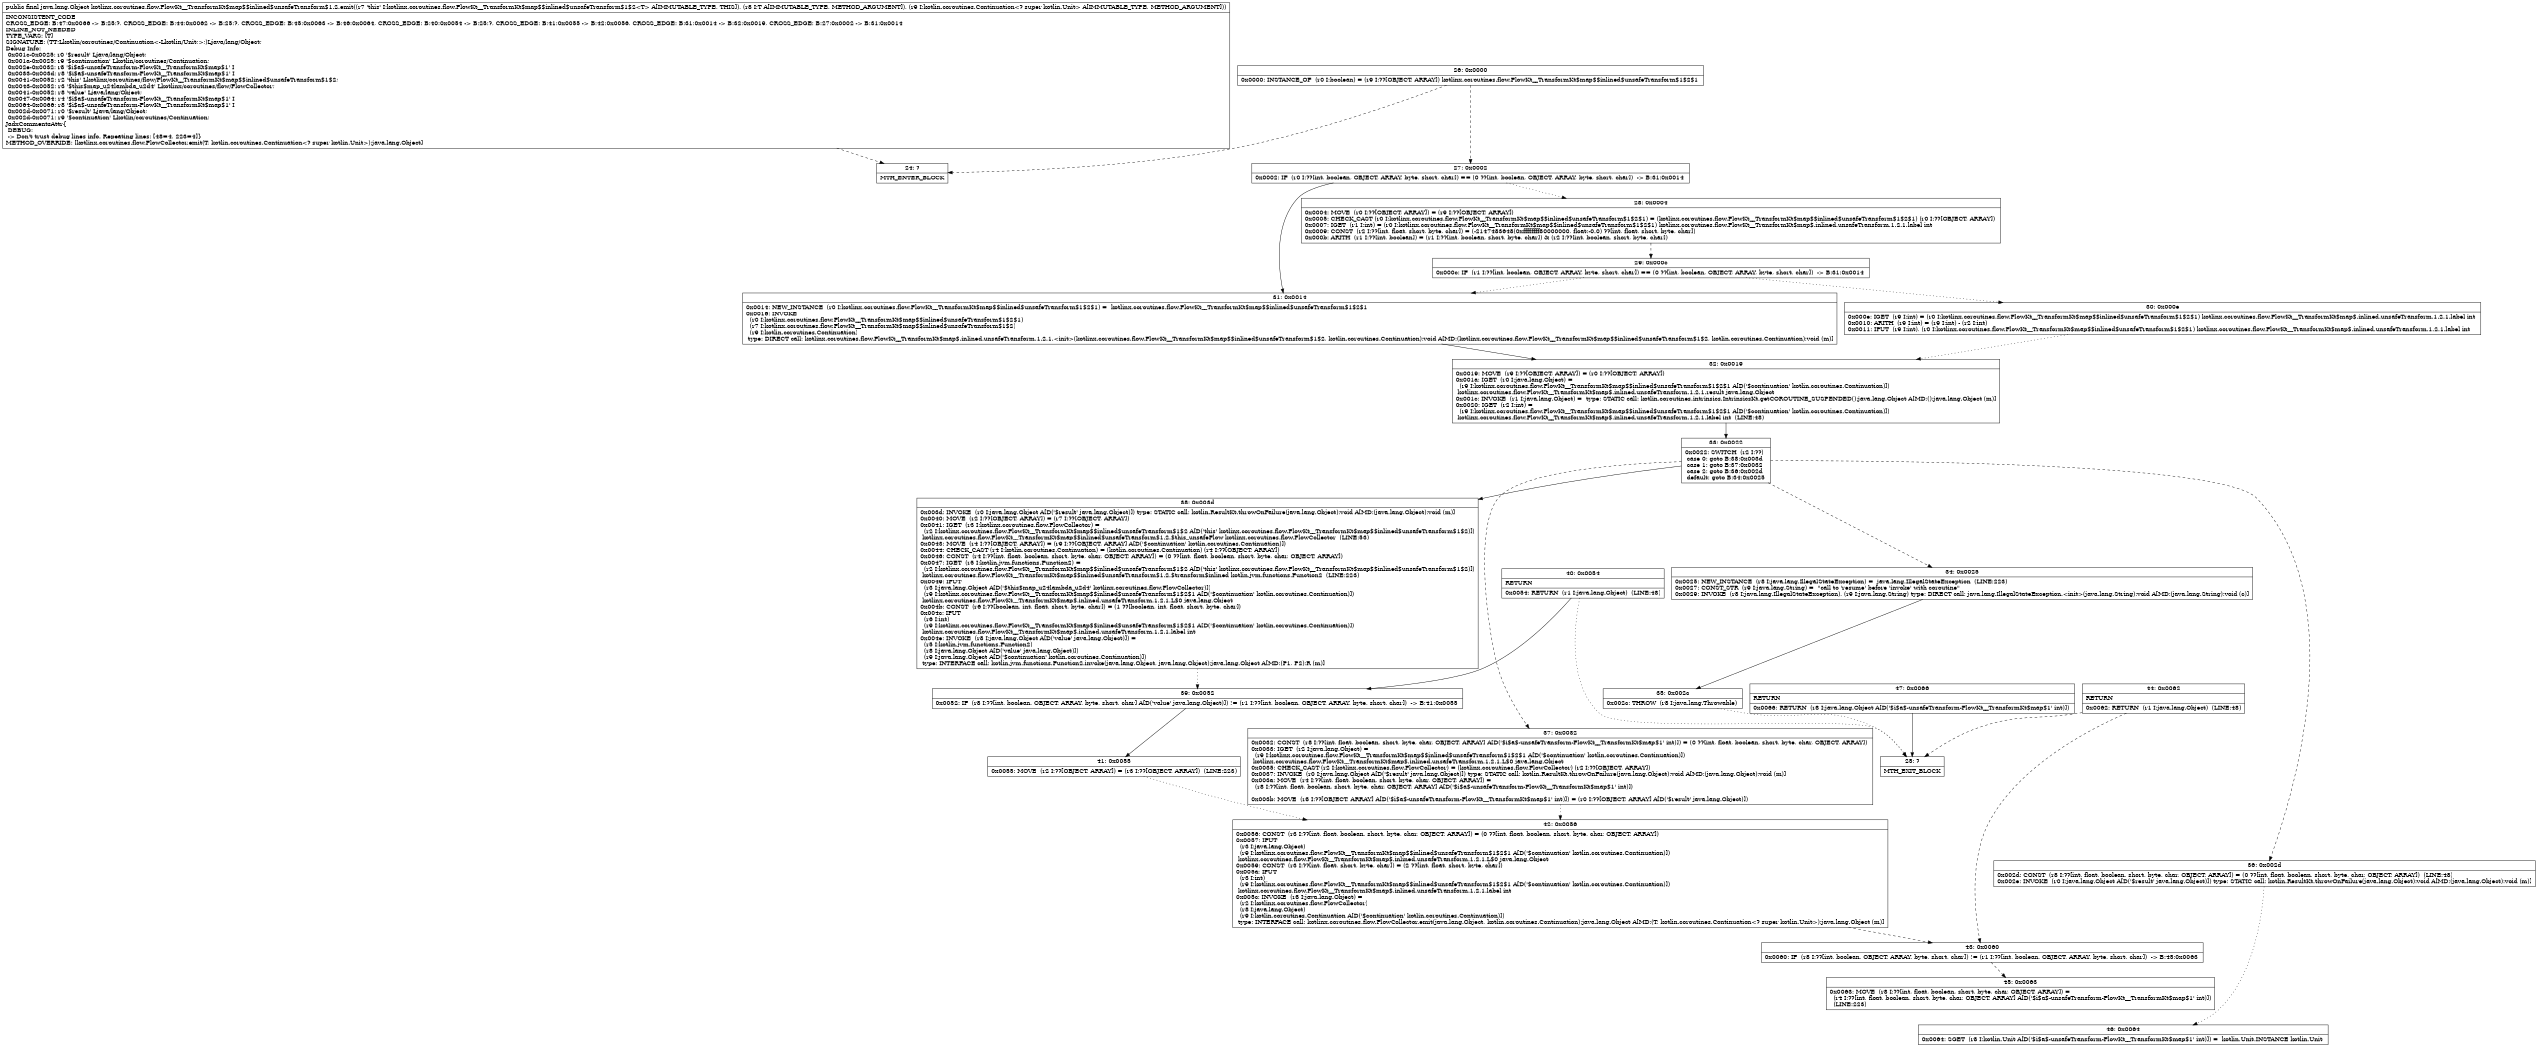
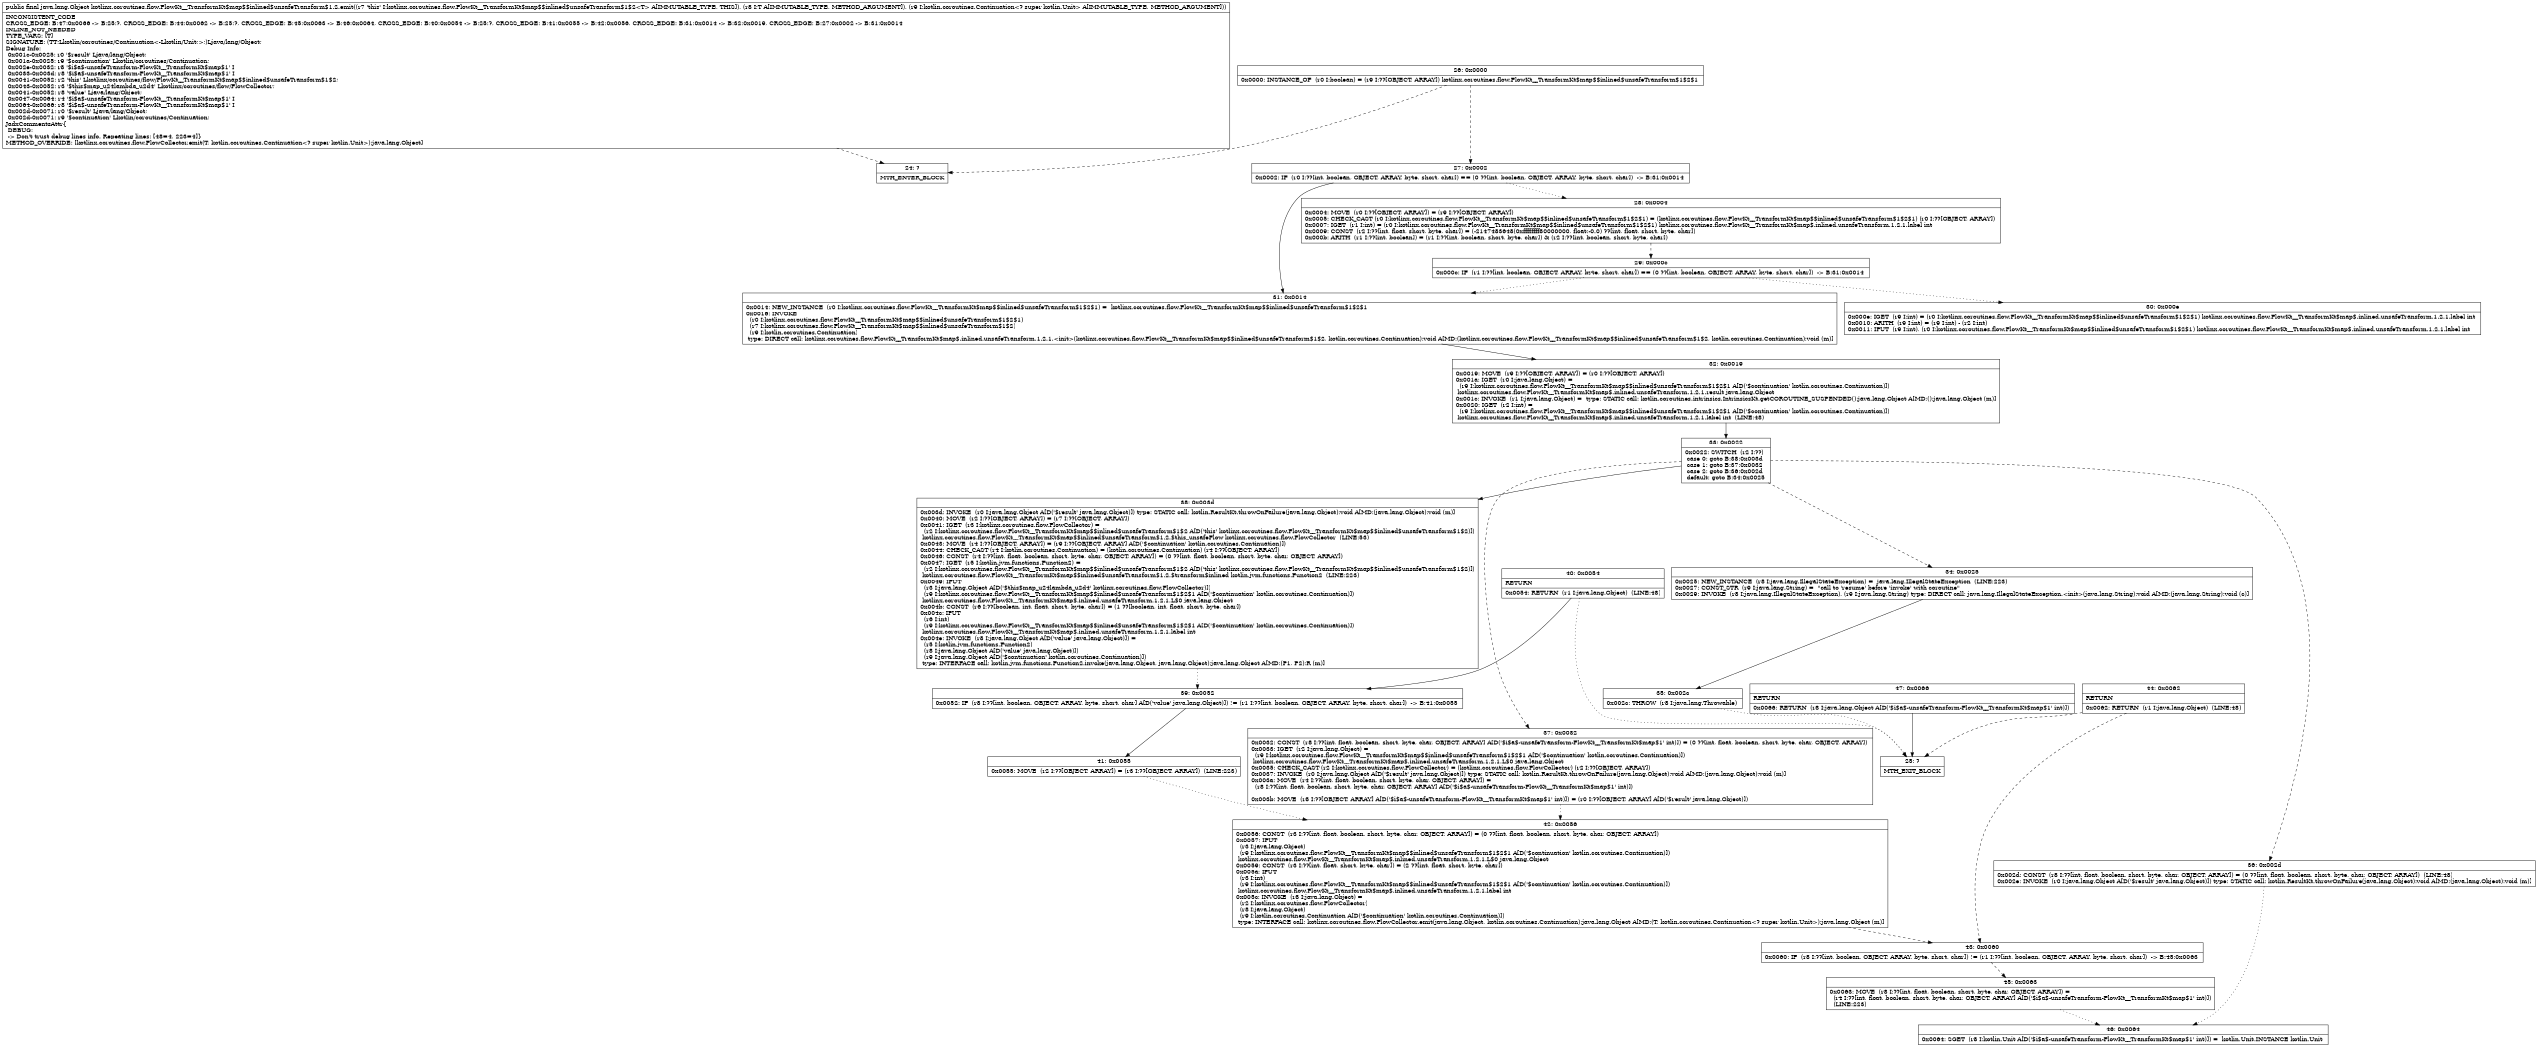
edge "30: 0x000e" -> "32: 0x0019": removed
edge "45: 0x0063" -> "46: 0x0064": added
